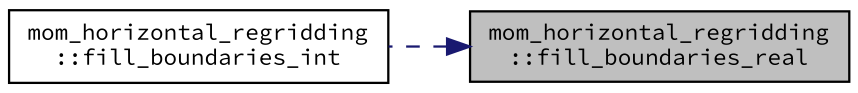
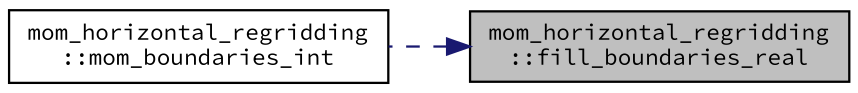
node "mom_horizontal_regridding ::fill_boundaries_int": label "mom_horizontal_regridding ::fill_boundaries_int" -> "mom_horizontal_regridding ::mom_boundaries_int"
